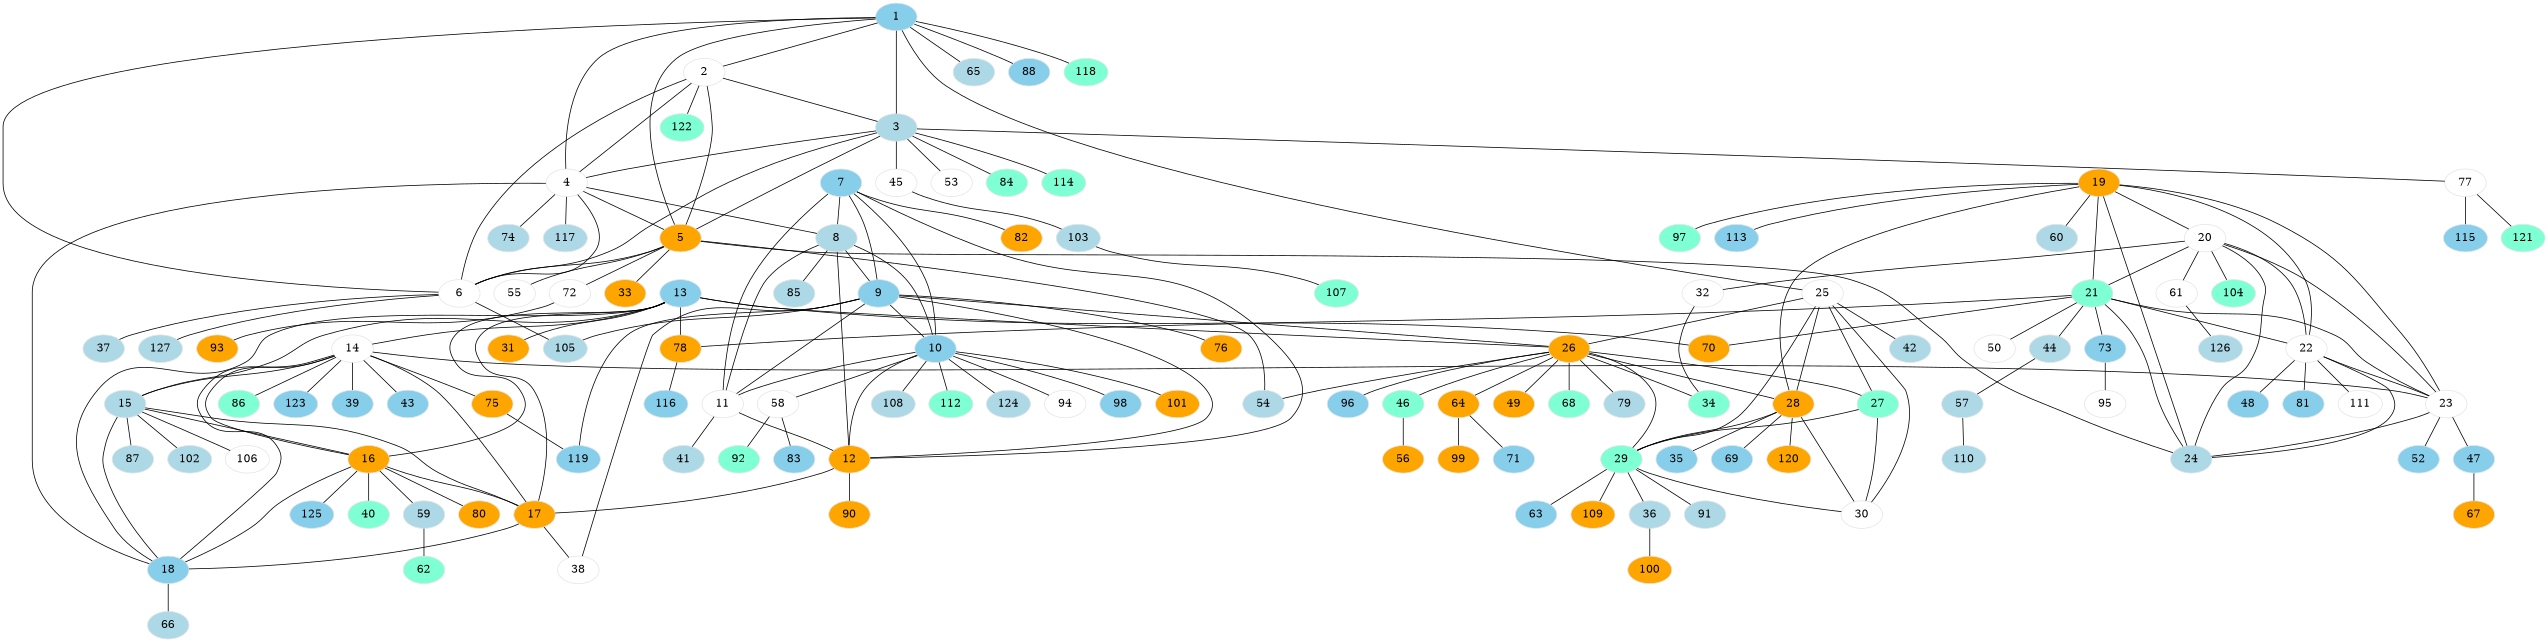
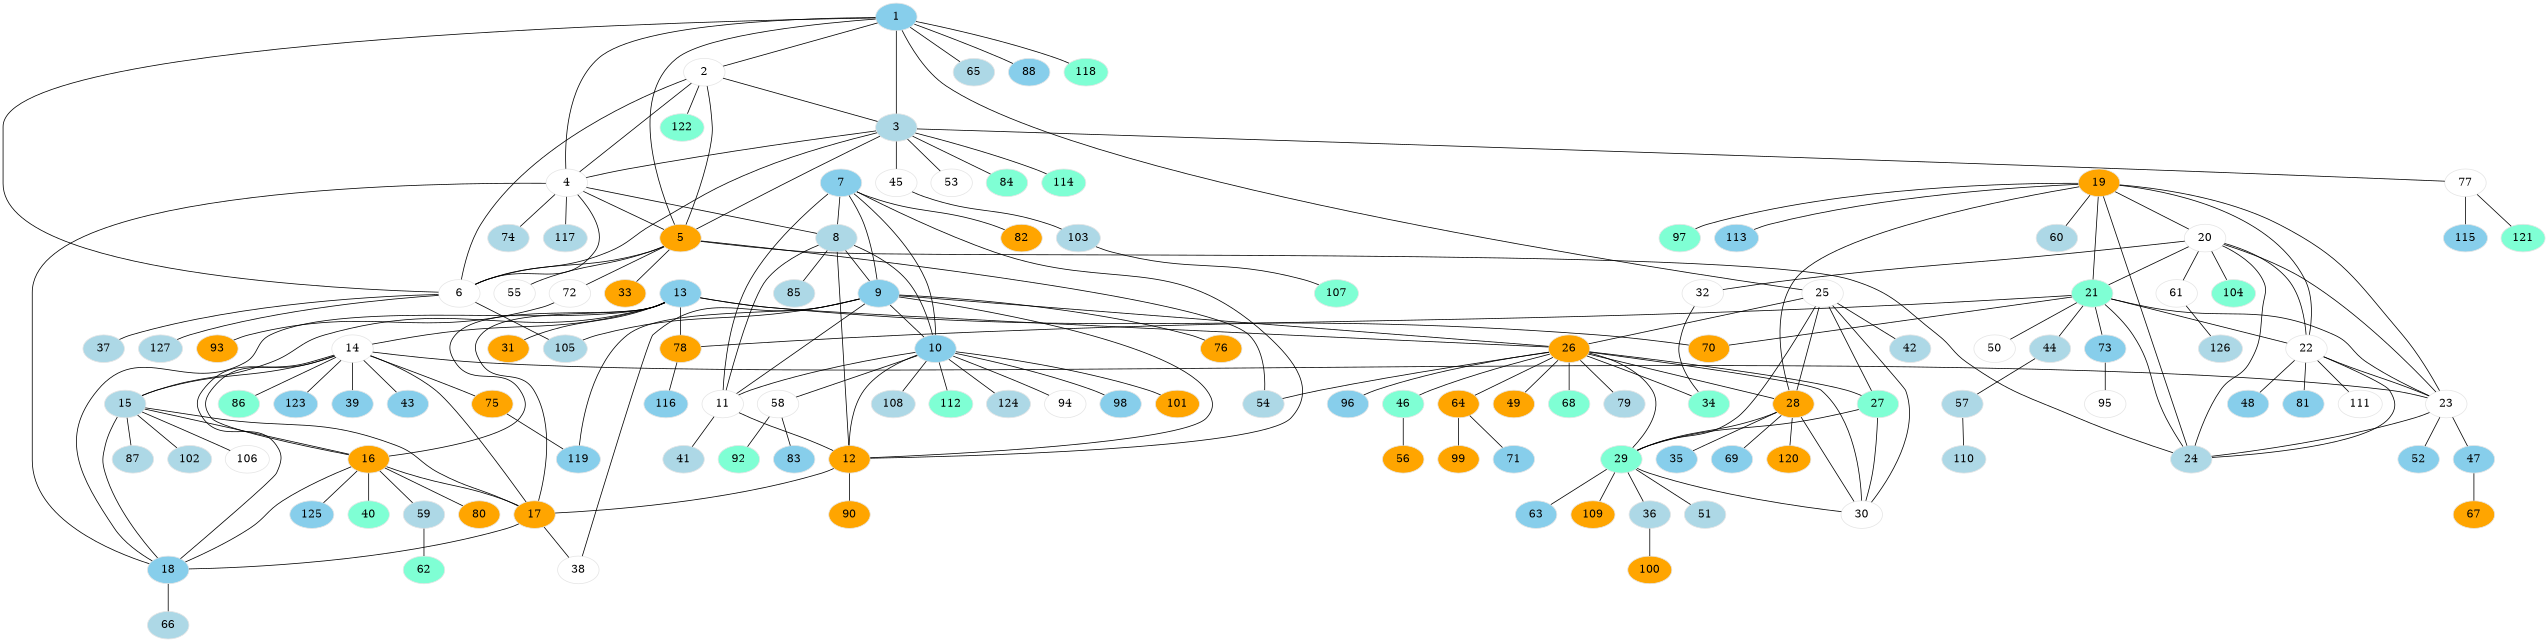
edge "26" -- "30": added
node "91": label "91" -> "51"
